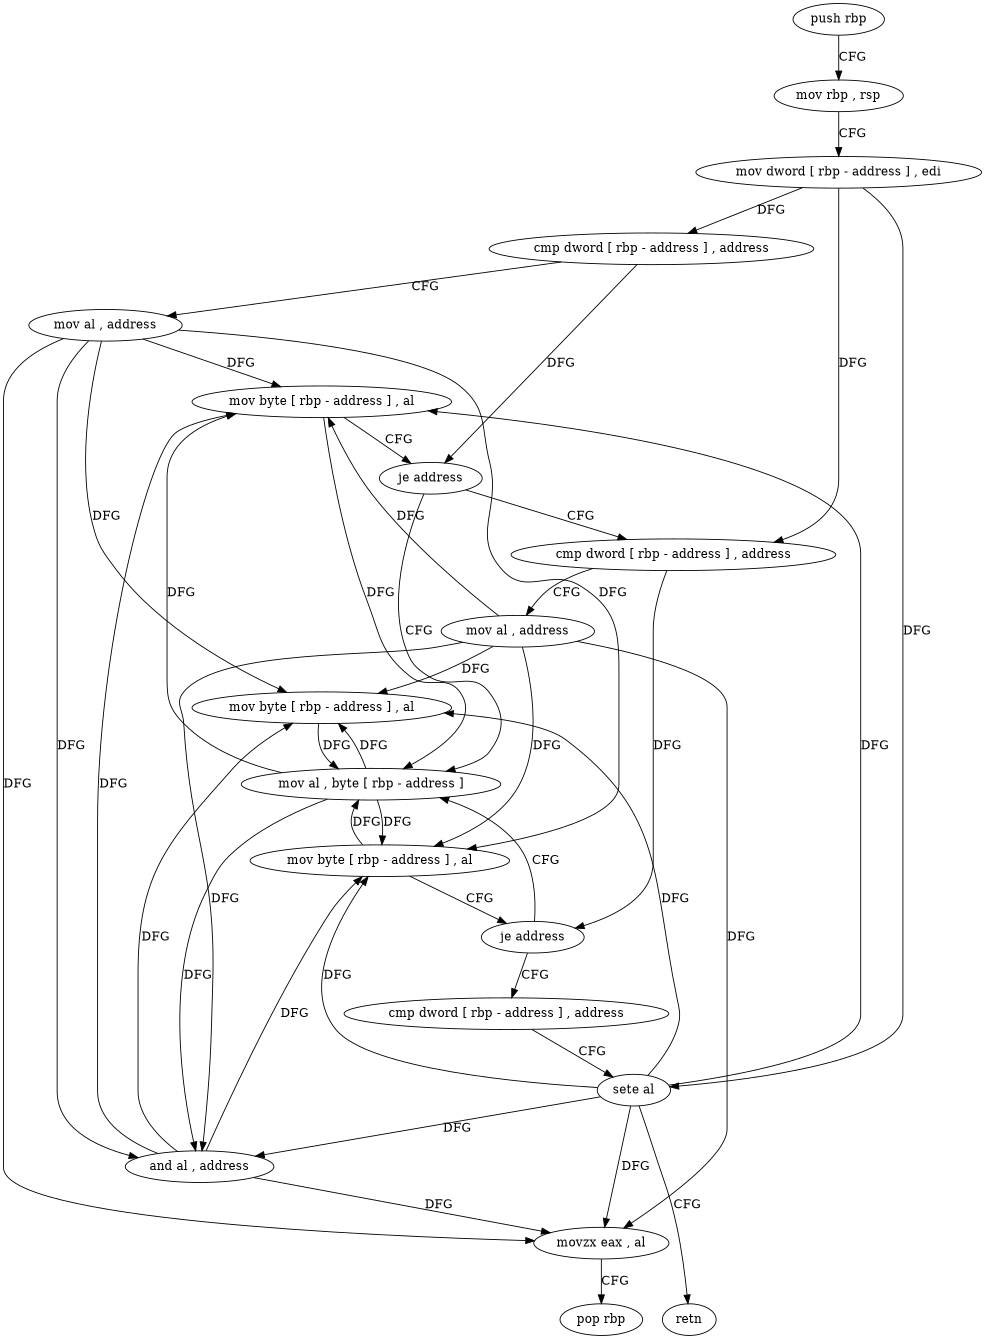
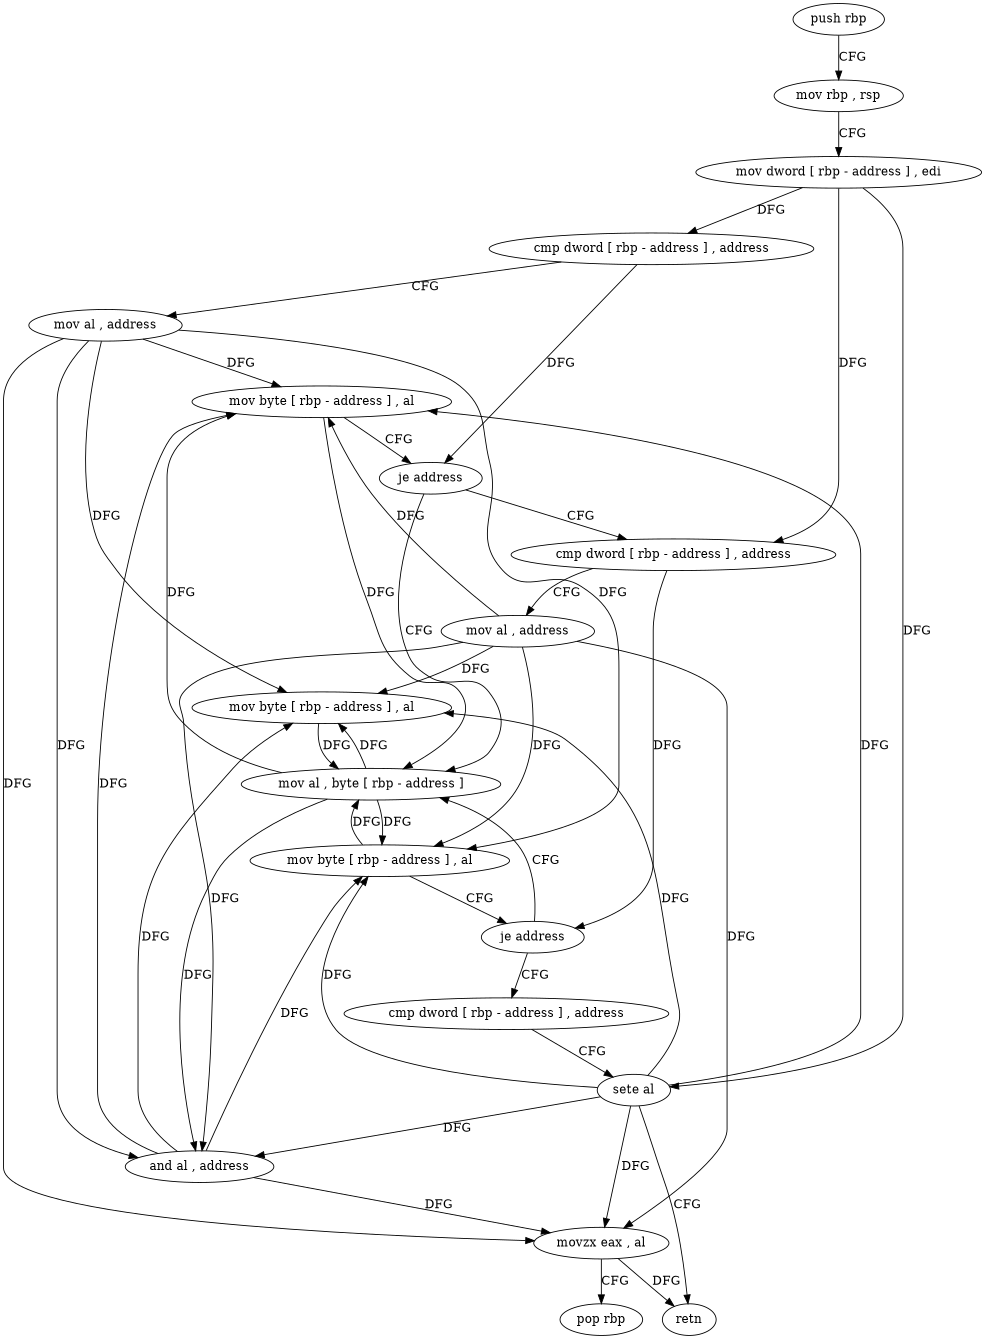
edge "movzx eax , al" -> "retn": added, label "DFG"
